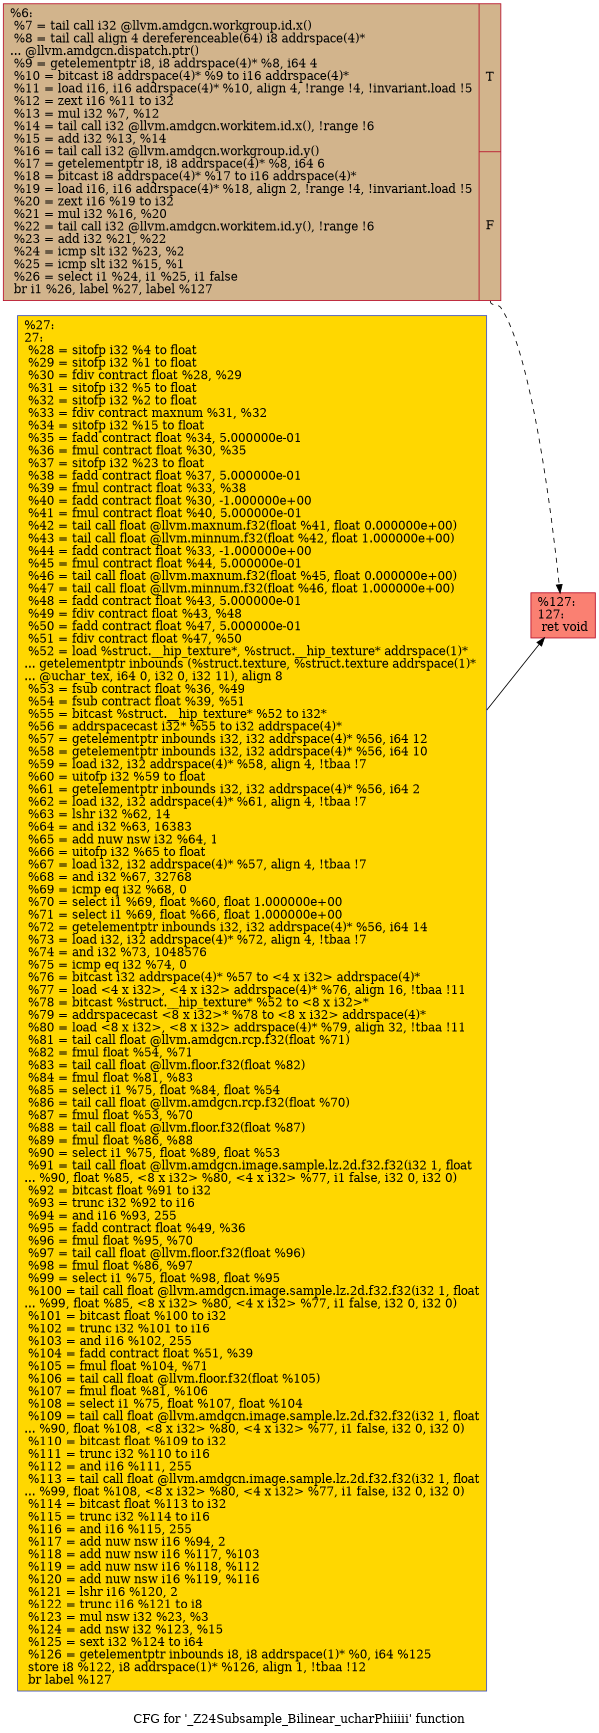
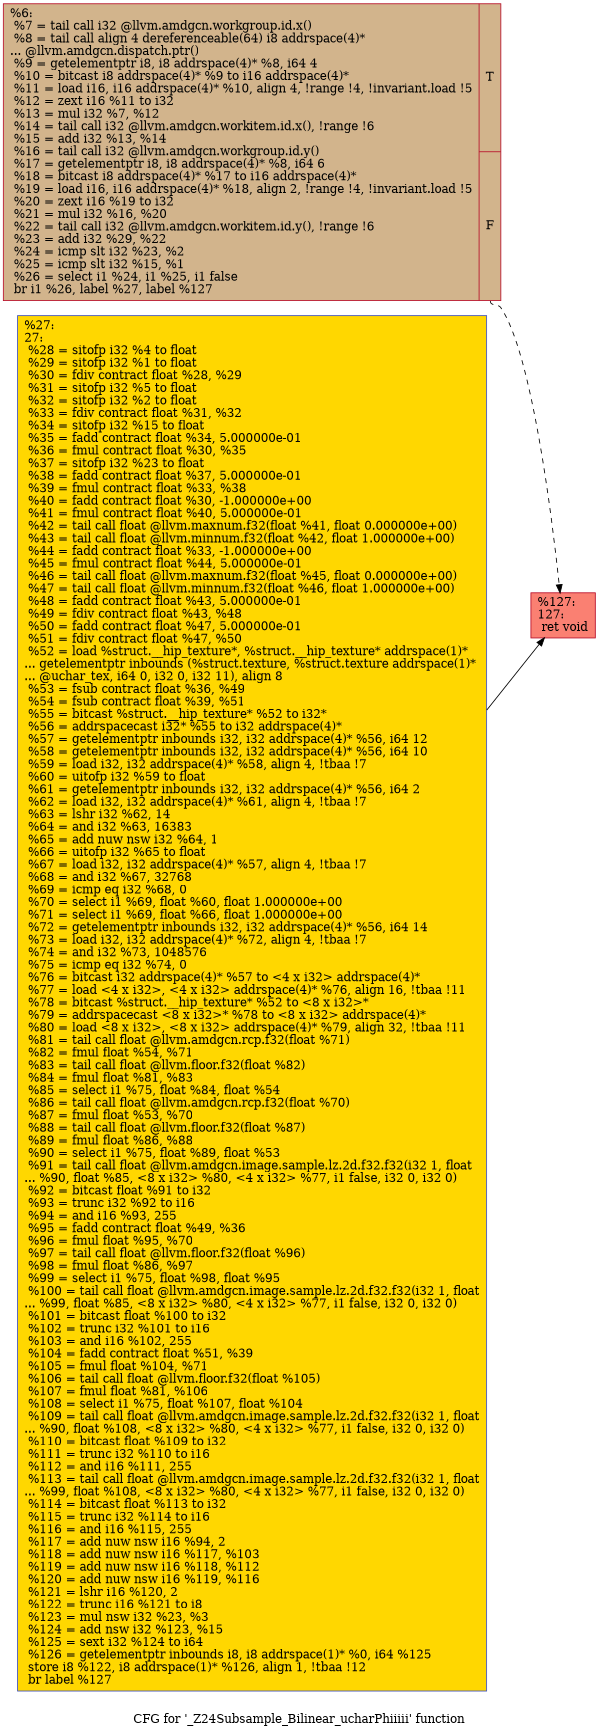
node "%6:": text "%23 = add i32 %21, %22" -> "%23 = add i32 %29, %22"
node "%27:": text "%33 = fdiv contract maxnum %31, %32" -> "%33 = fdiv contract float %31, %32"
